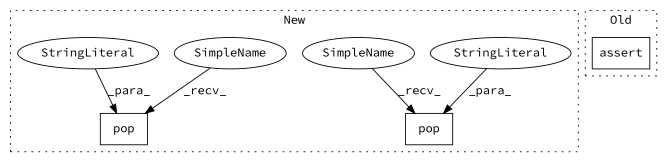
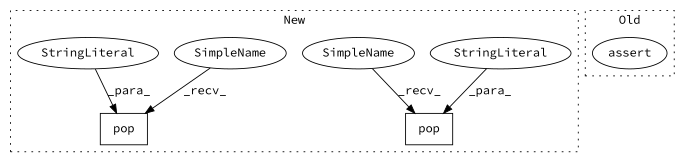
node "assert": shape box -> ellipse
